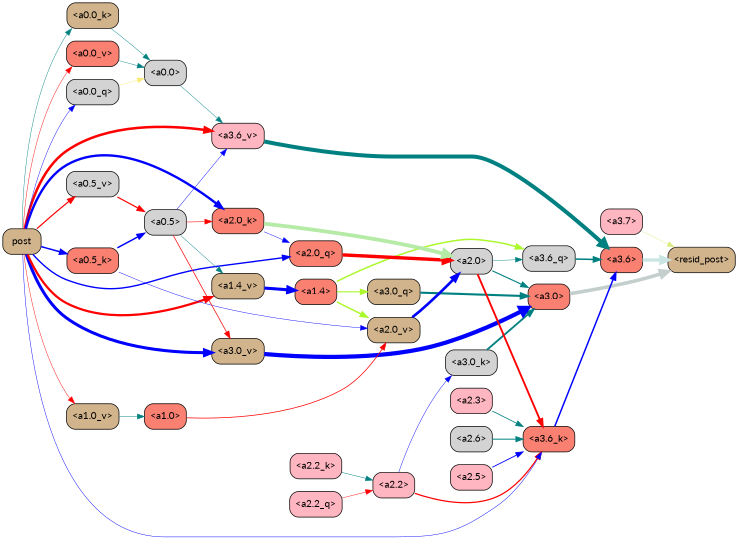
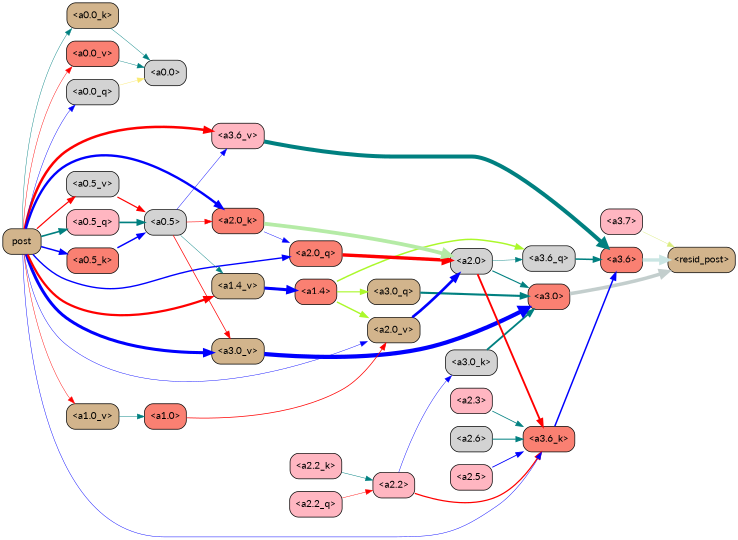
edge "<a0.0>" -> "<a3.6_v>": removed
node "<a0.5_q>": added
edge "<a0.5_k>" -> "<a2.0_v>": now "post" -> "<a2.0_v>"
